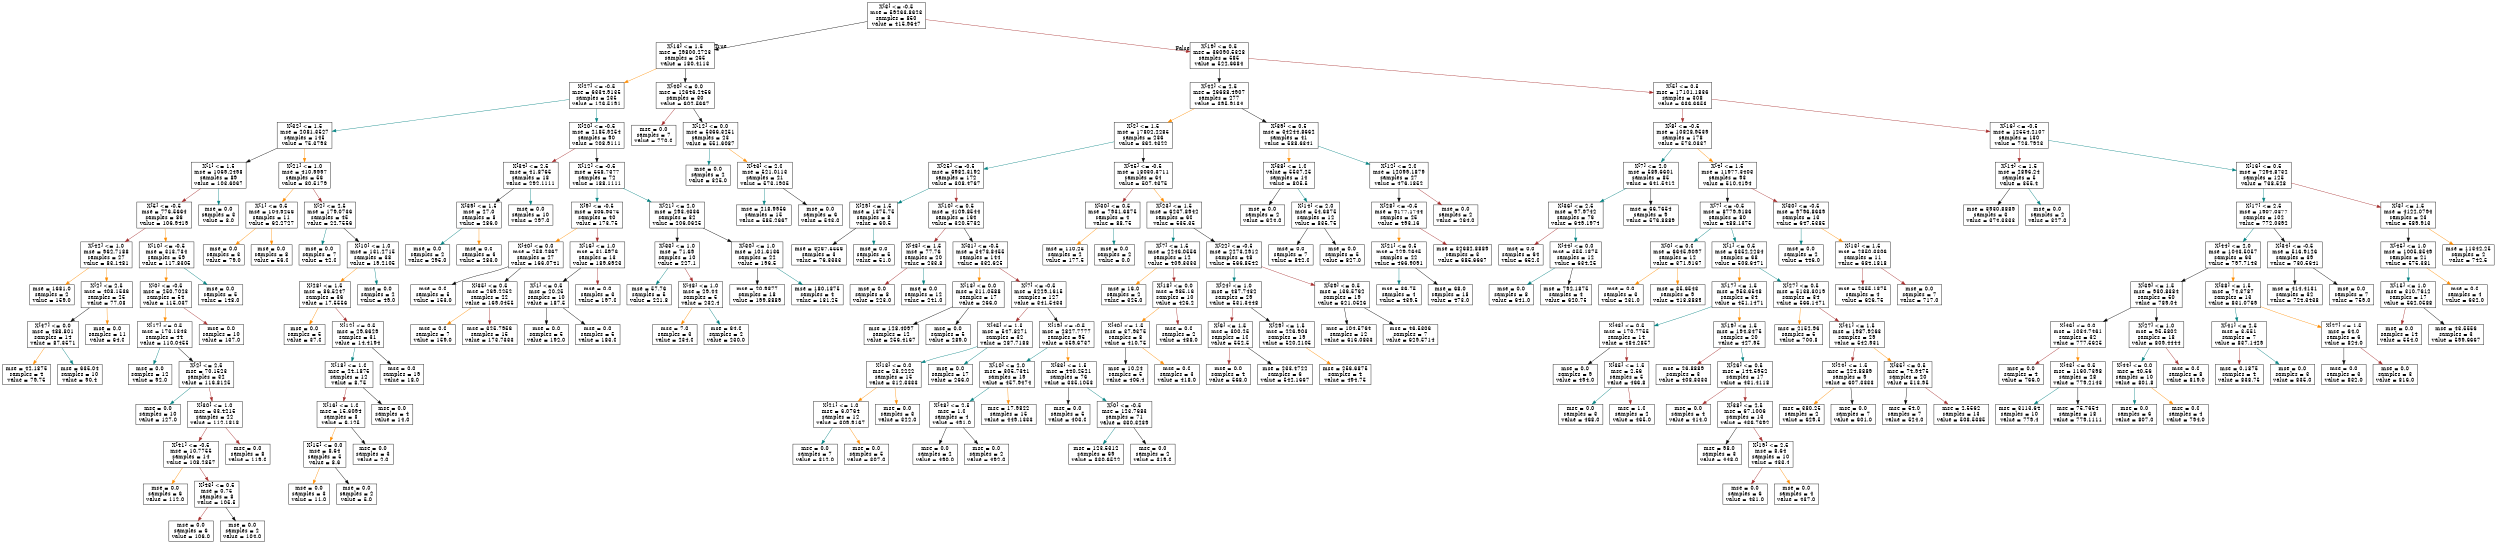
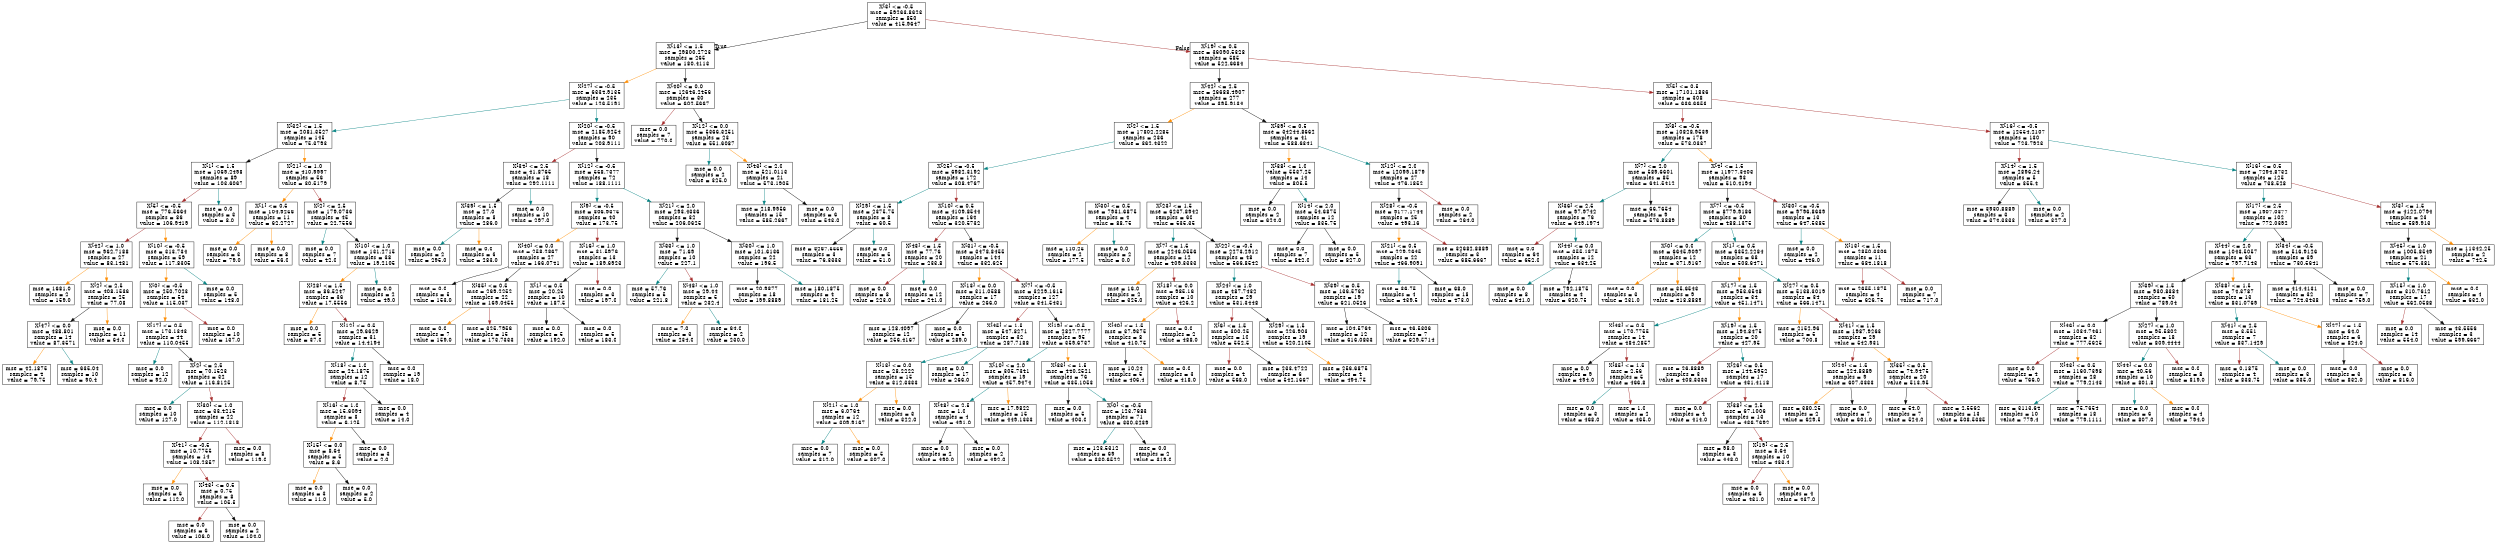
node "X[45] <= -0.5 mse = 18030.3711 samples = 64 value = 507.4375": removed
node "X[29] <= 1.5 mse = 1375.75 samples = 8 value = 60.5": label "X[29] <= 1.5 mse = 1375.75 samples = 8 value = 60.5" -> "X[29] <= 1.5 mse = 2375.75 samples = 8 value = 60.5"
node "X[7] <= -0.5 mse = 3229.1615 samples = 127 value = 341.5433": label "X[7] <= -0.5 mse = 3229.1615 samples = 127 value = 341.5433" -> "X[7] <= -0.5 mse = 3229.1615 samples = 127 value = 341.5431"
